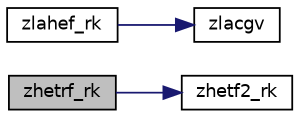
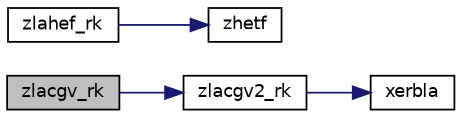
node "zlacgv": label "zlacgv" -> "zhetf"
node "zhetrf_rk": label "zhetrf_rk" -> "zlacgv_rk"
node "zhetf2_rk": label "zhetf2_rk" -> "zlacgv2_rk"
node "xerbla": added
